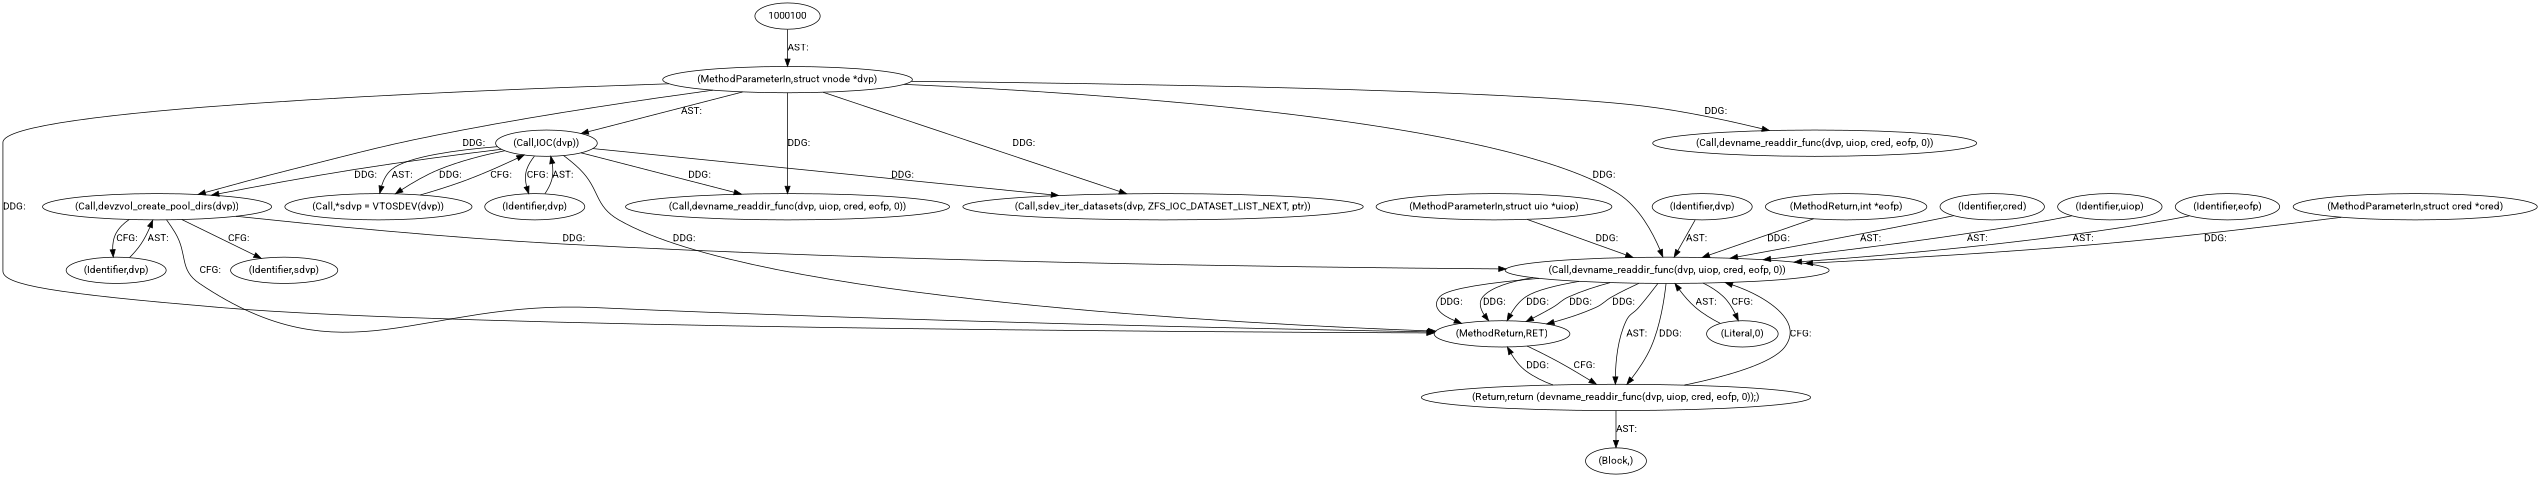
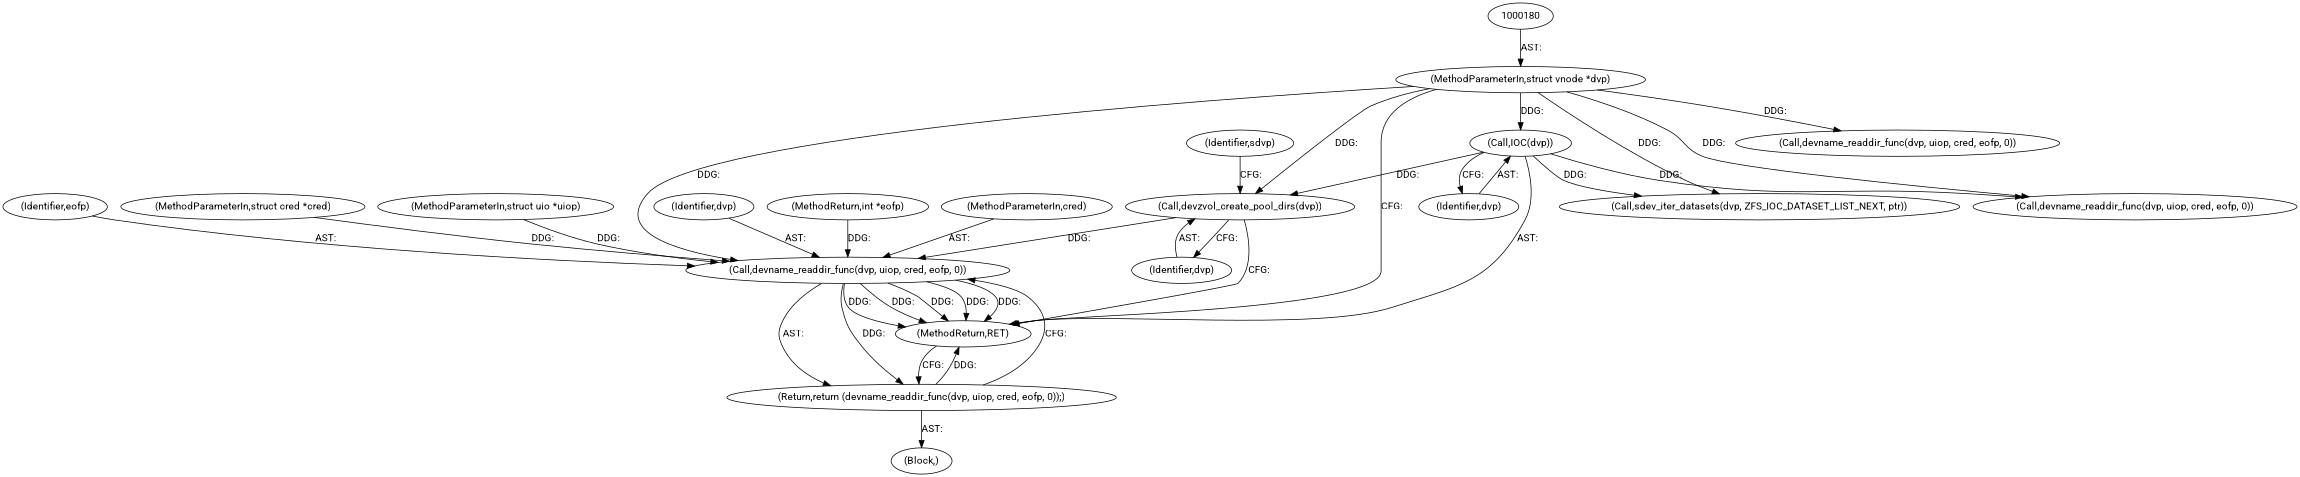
node "1000100": label "1000100" -> "1000180"
edge "(MethodParameterIn,struct vnode *dvp)" -> "(Call,IOC(dvp))": label "AST: " -> "DDG: "
edge "(MethodParameterIn,struct vnode *dvp)" -> "(MethodReturn,RET)": label "DDG: " -> "CFG: "
node "(Call,*sdvp = VTOSDEV(dvp))": removed
node "(Identifier,cred)": label "(Identifier,cred)" -> "(MethodParameterIn,cred)"
node "(Identifier,uiop)": removed
edge "(Call,devzvol_create_pool_dirs(dvp))" -> "(Identifier,sdvp)": reversed
edge "(Call,IOC(dvp))" -> "(MethodReturn,RET)": label "DDG: " -> "AST: "
node "(Literal,0)": removed
